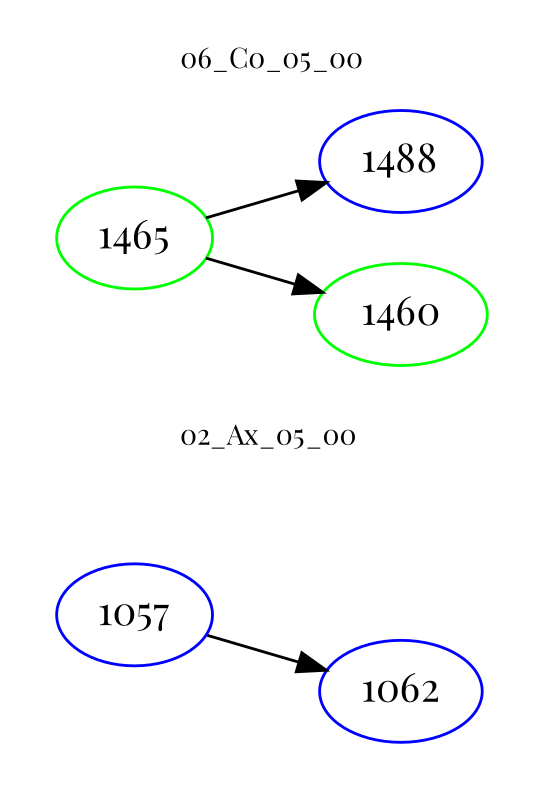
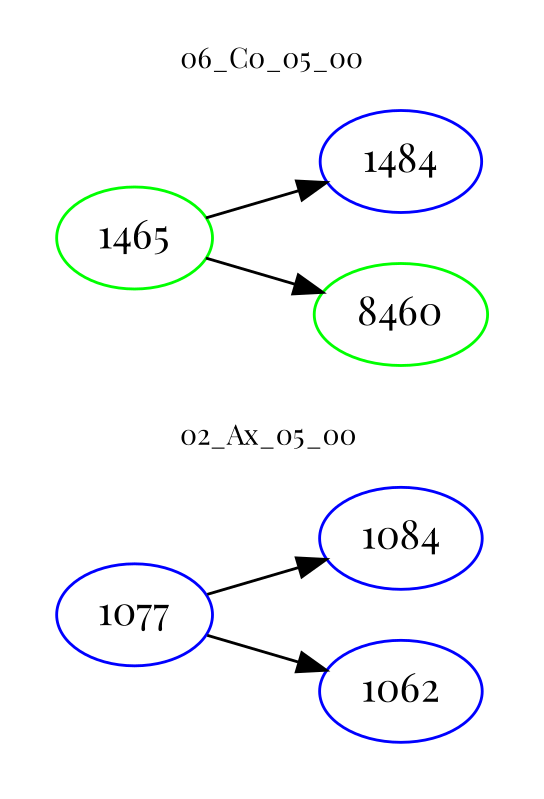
node "1488": label "1488" -> "1484"
node "1460": label "1460" -> "8460"
node "1084": added
node "1057": label "1057" -> "1077"
